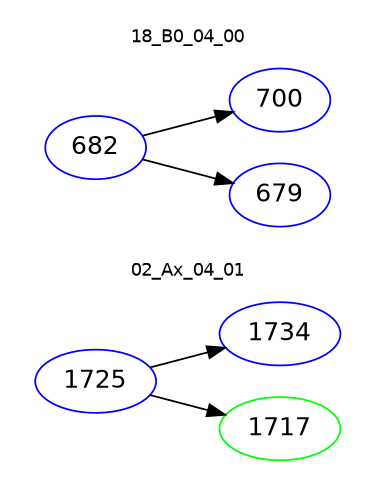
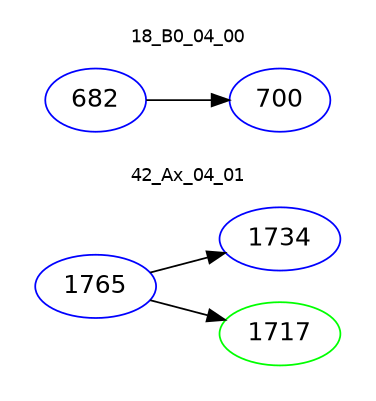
node "679": removed
cluster "02_Ax_04_01": label "02_Ax_04_01" -> "42_Ax_04_01"
node "1725": label "1725" -> "1765"
